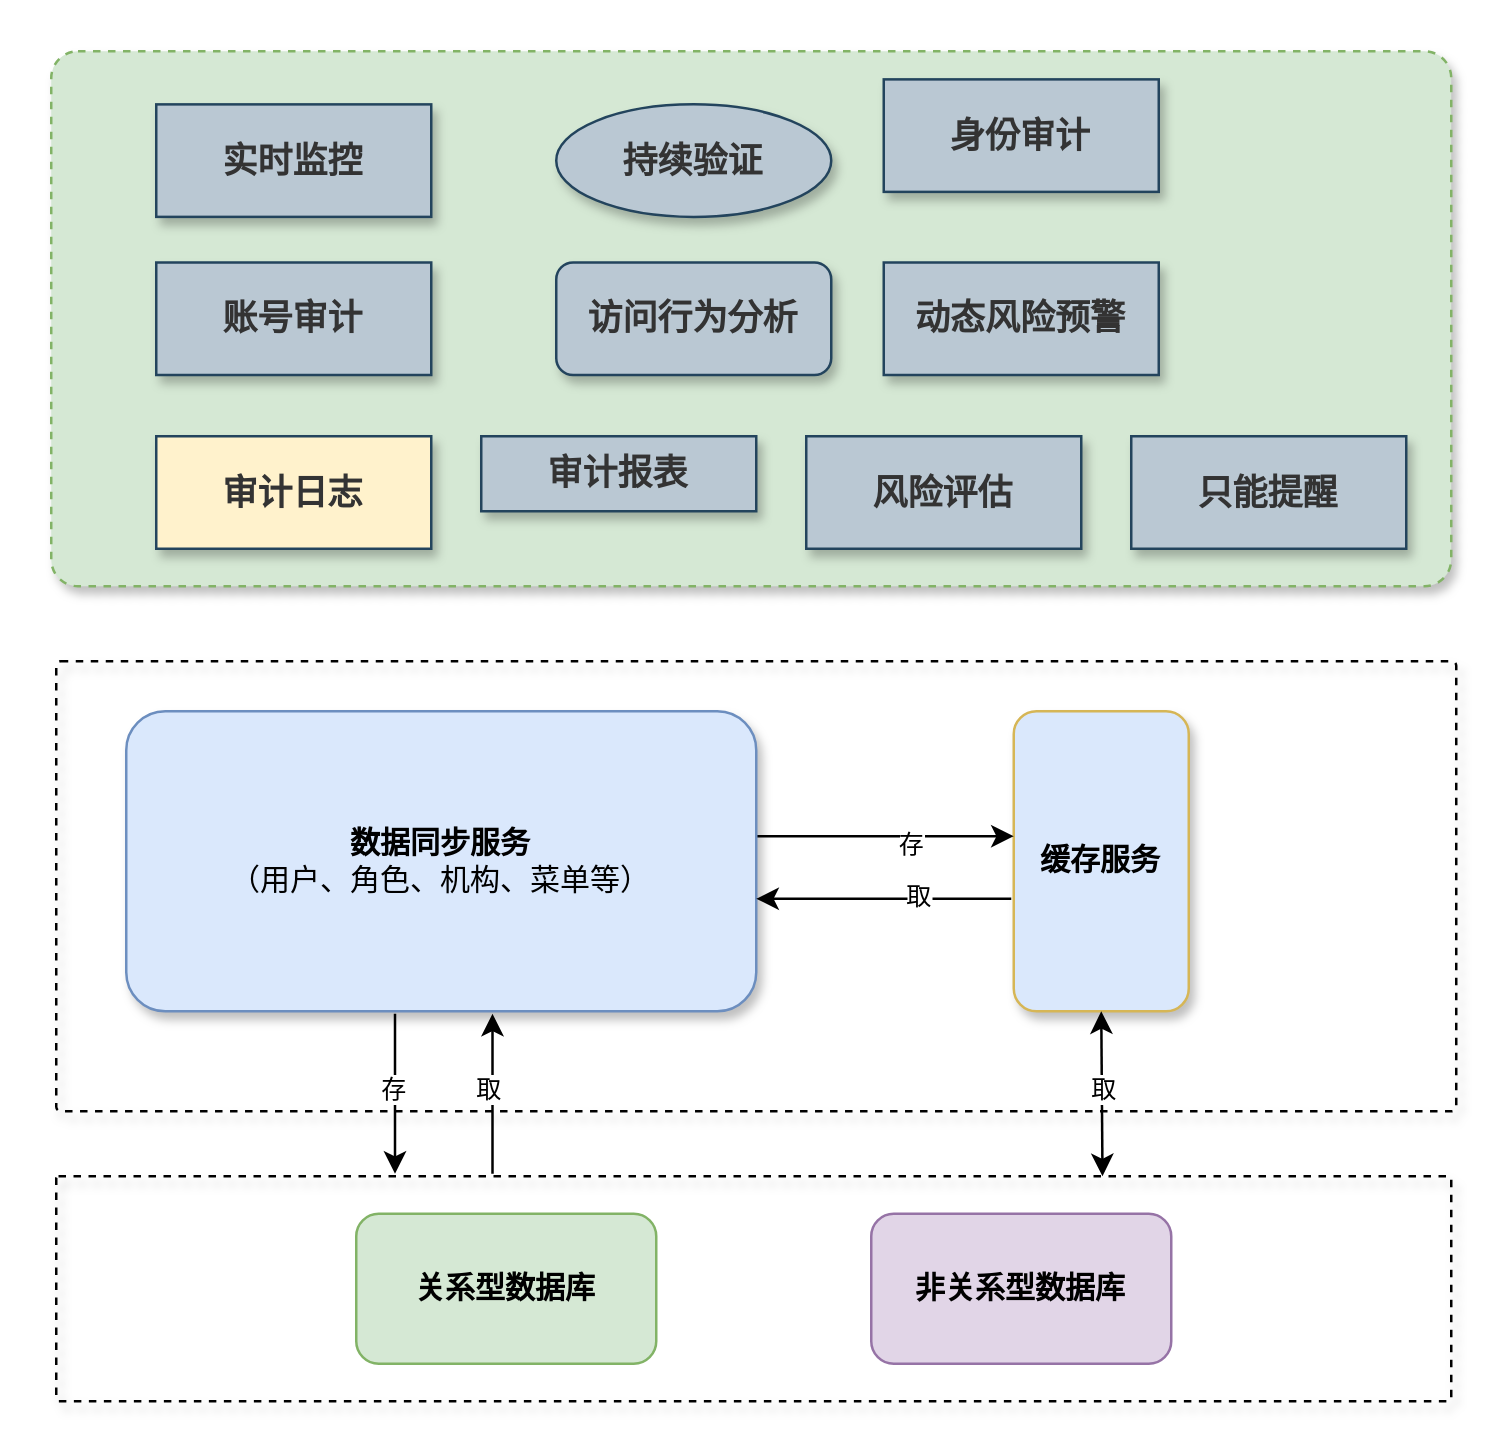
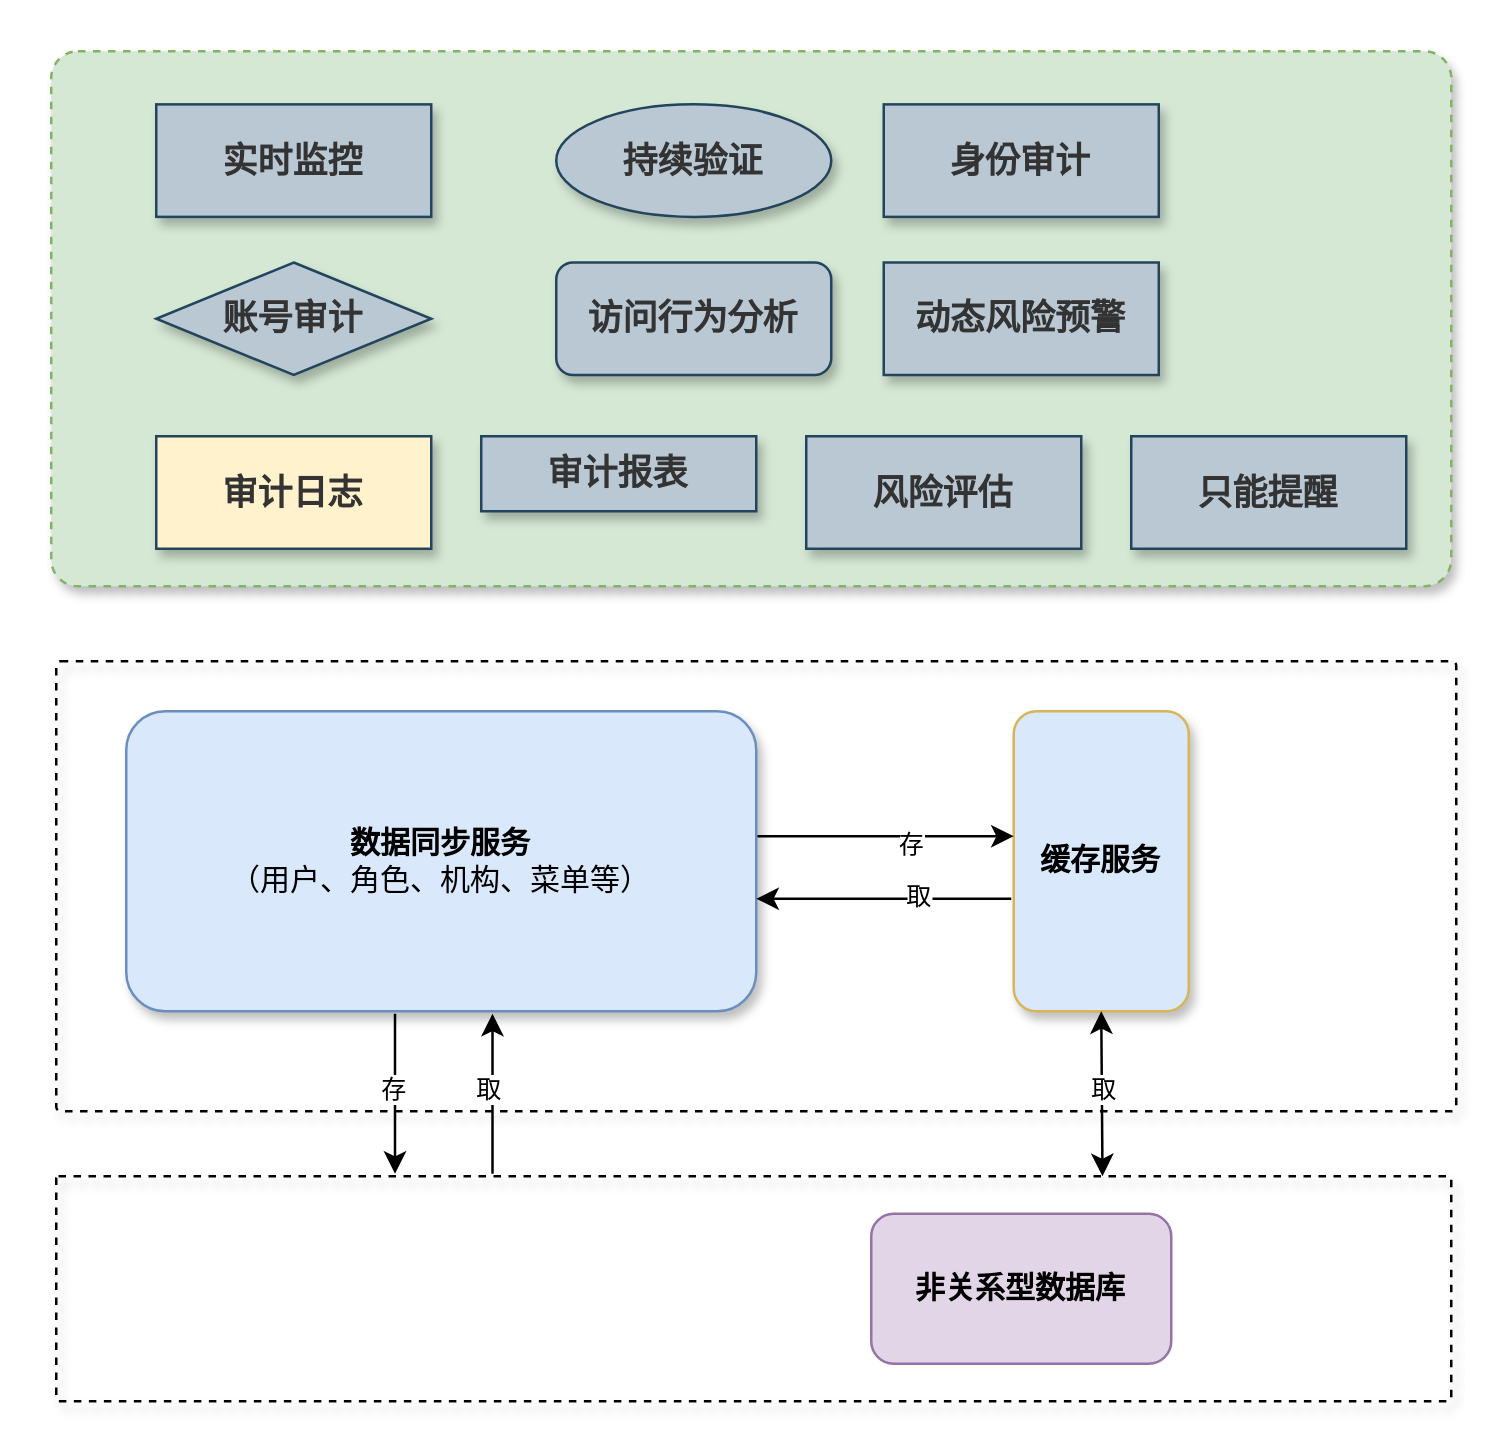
node "身份审计": moved (1021, 136) -> (1021, 161)
node "账号审计": shape rectangle -> diamond
node "关系型数据库": removed
